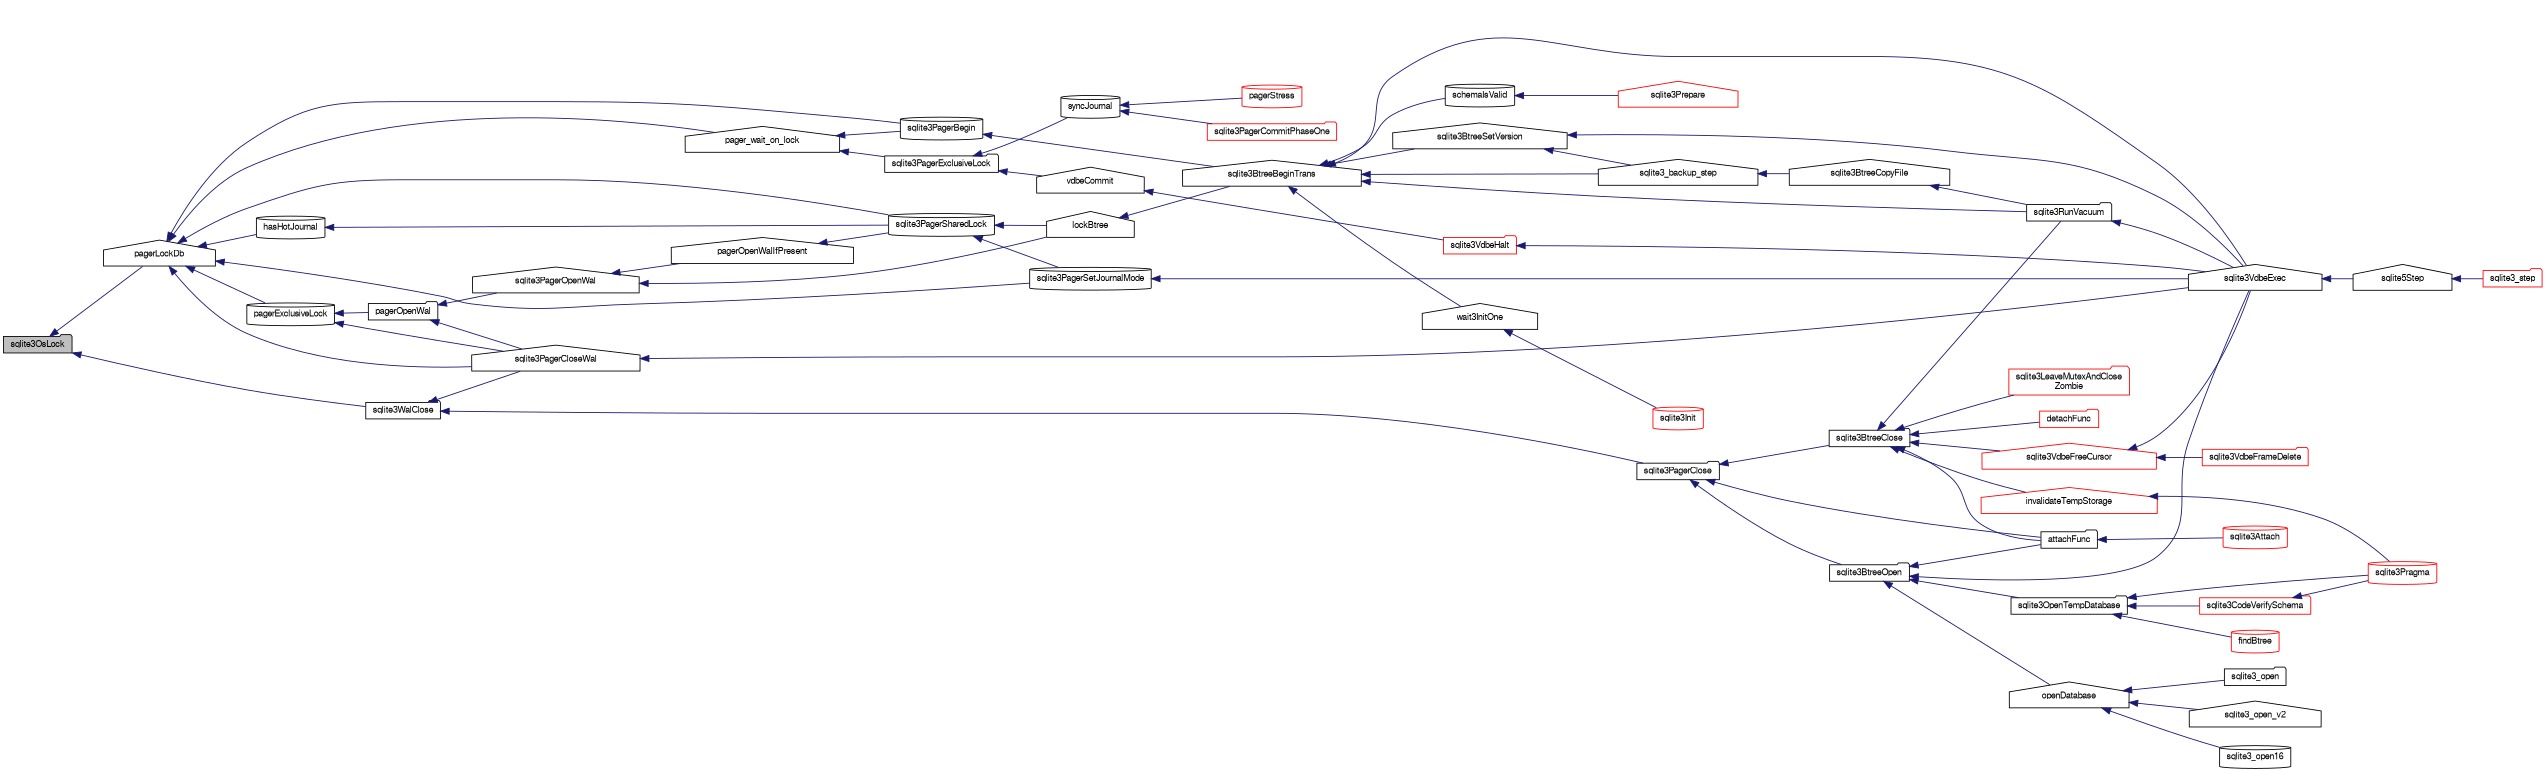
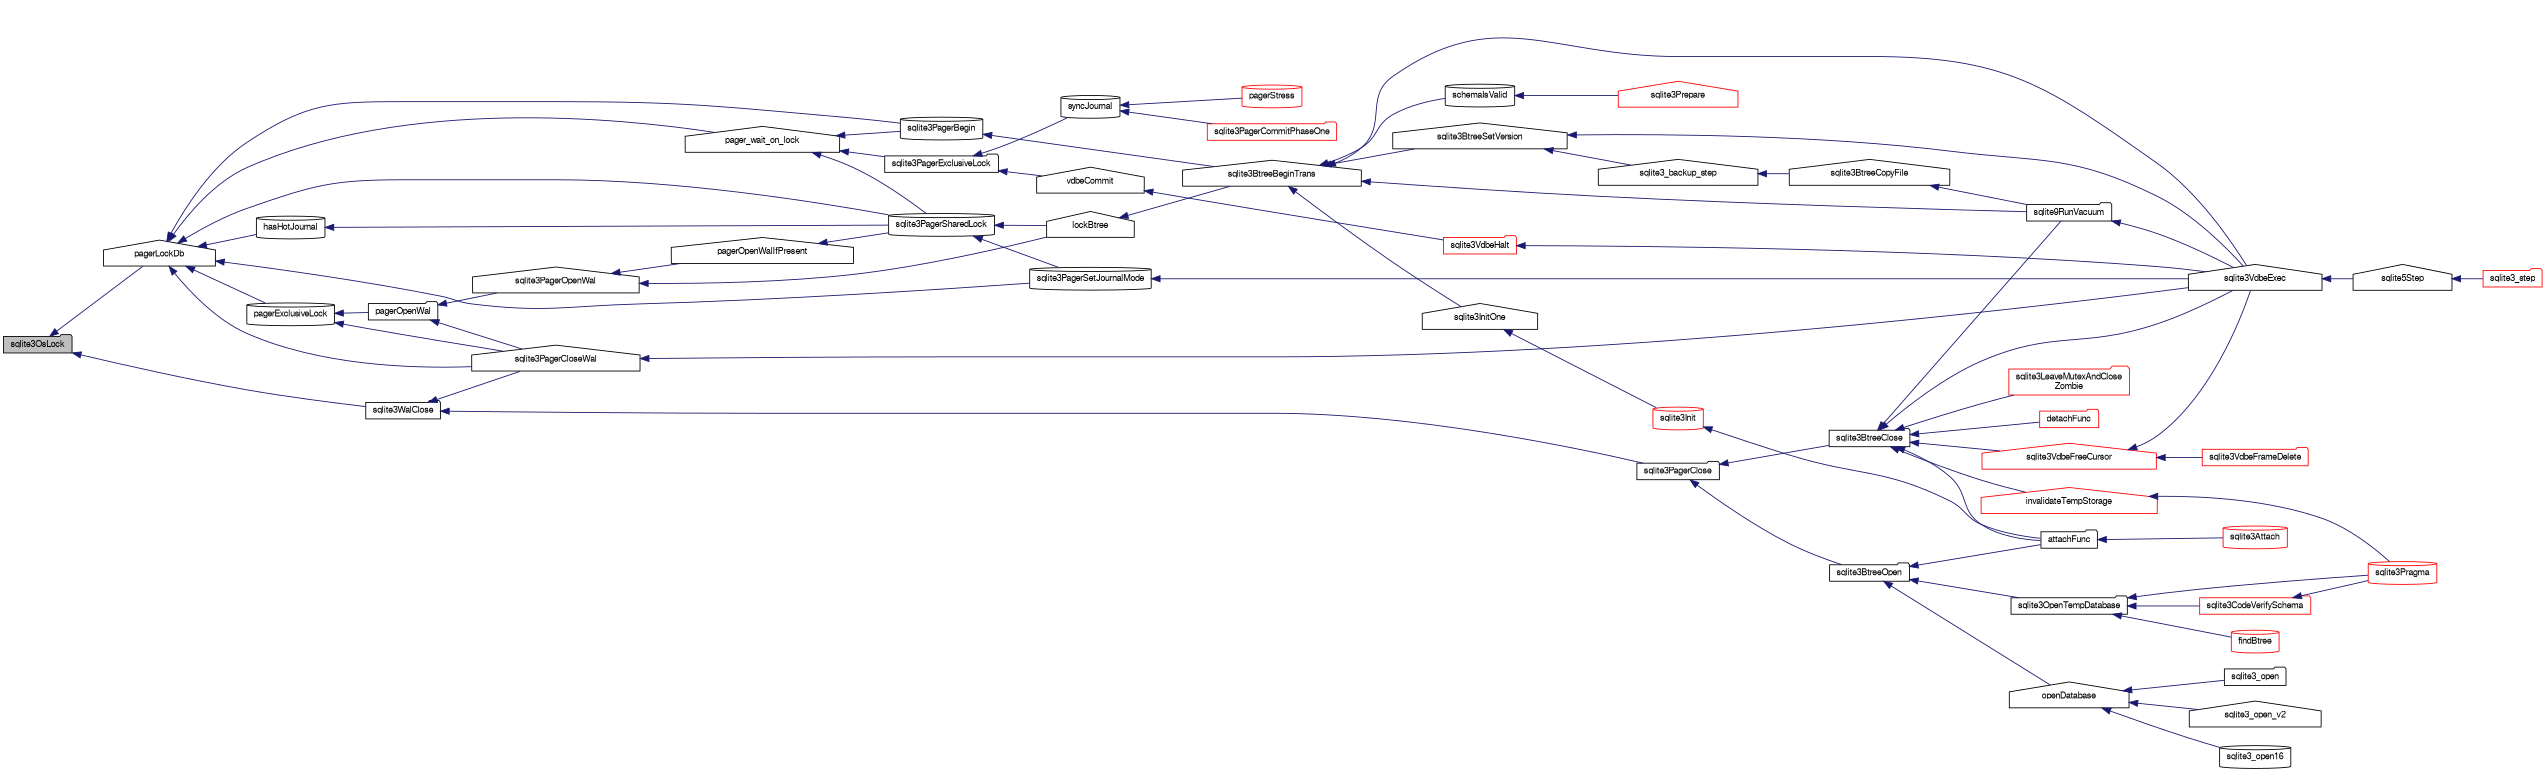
edge "sqlite3_backup_step" -> "sqlite3BtreeBeginTrans": removed
edge "sqlite3PagerSharedLock" -> "pager_wait_on_lock": added
node "sqlite3RunVacuum": label "sqlite3RunVacuum" -> "sqlite9RunVacuum"
node "wait3InitOne": label "wait3InitOne" -> "sqlite3InitOne"
edge "attachFunc" -> "sqlite3PagerClose": now "attachFunc" -> "sqlite3Init"
edge "sqlite3VdbeExec" -> "sqlite3BtreeOpen": now "sqlite3VdbeExec" -> "sqlite3BtreeClose"
